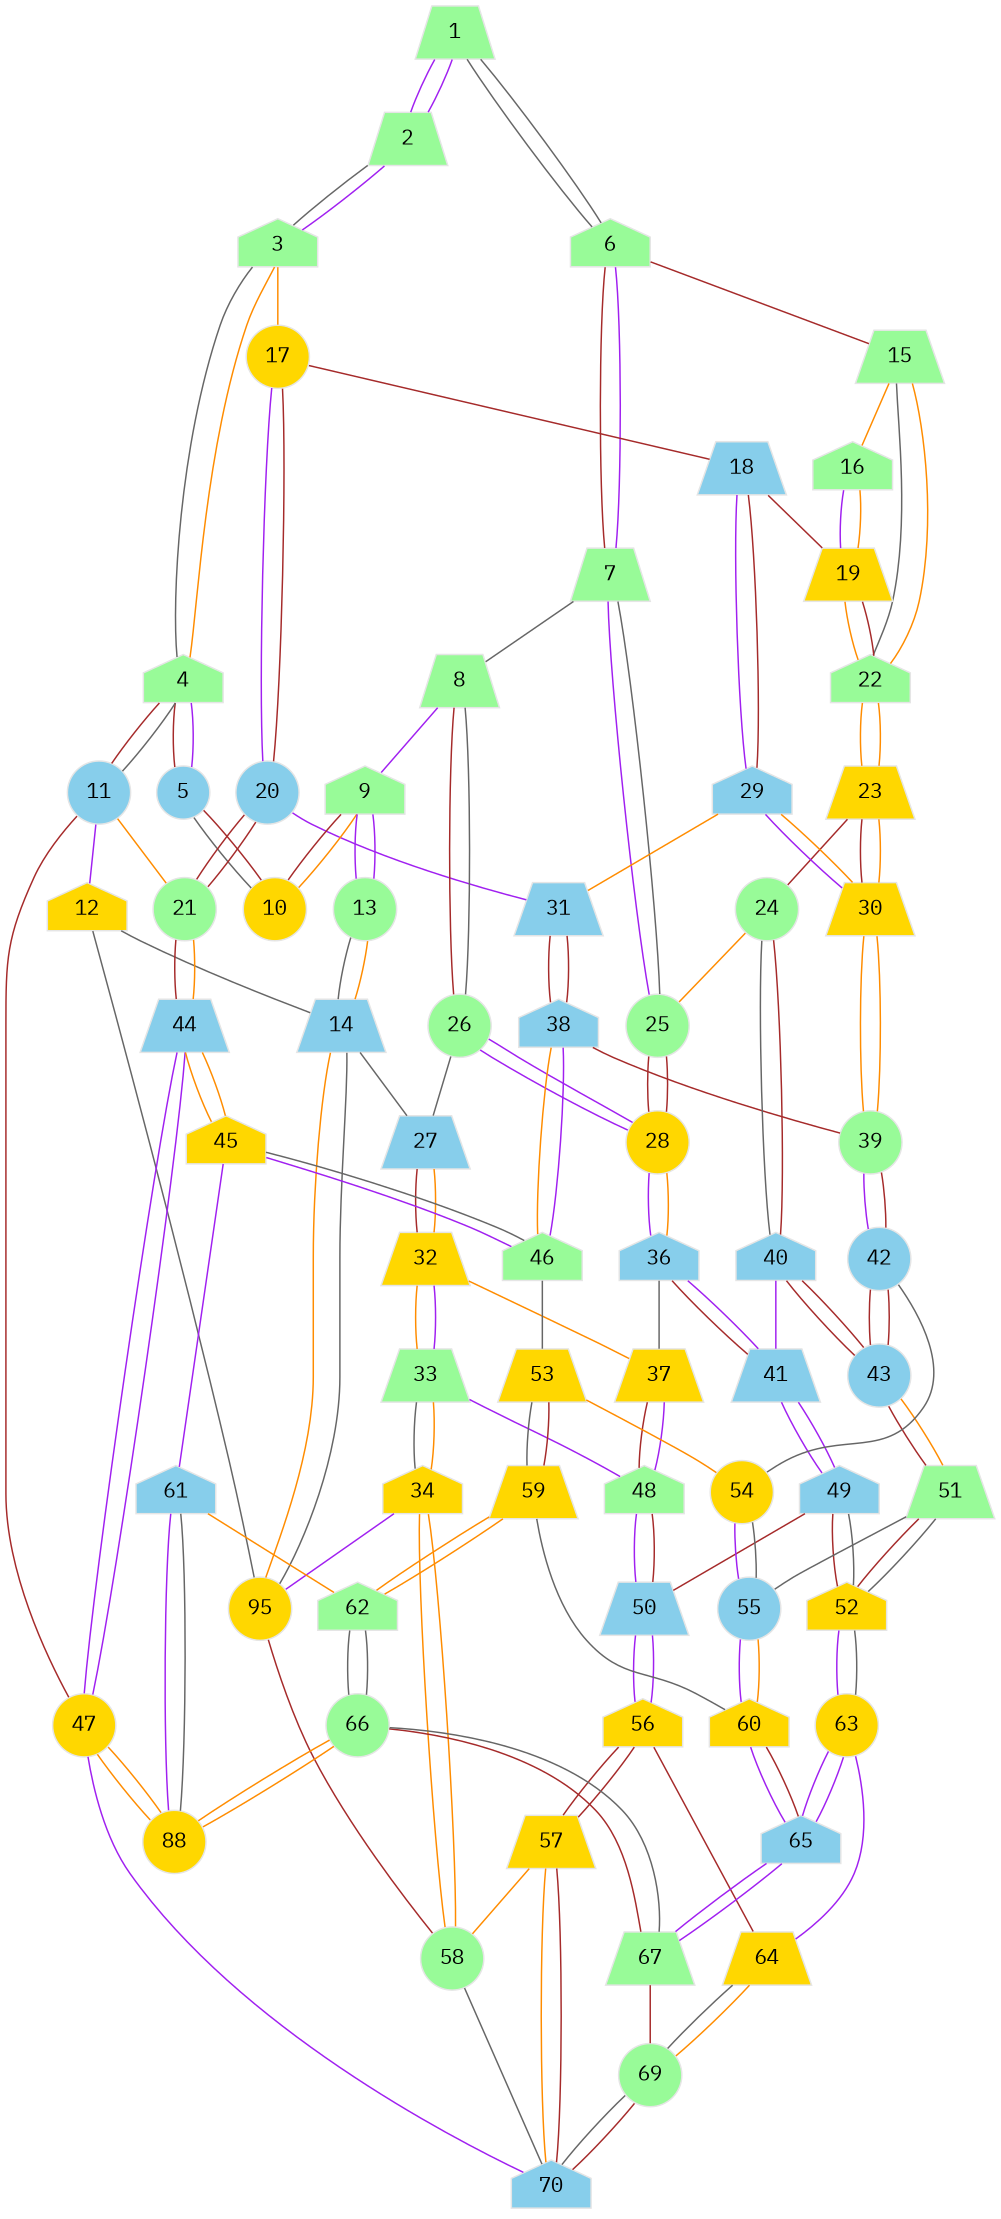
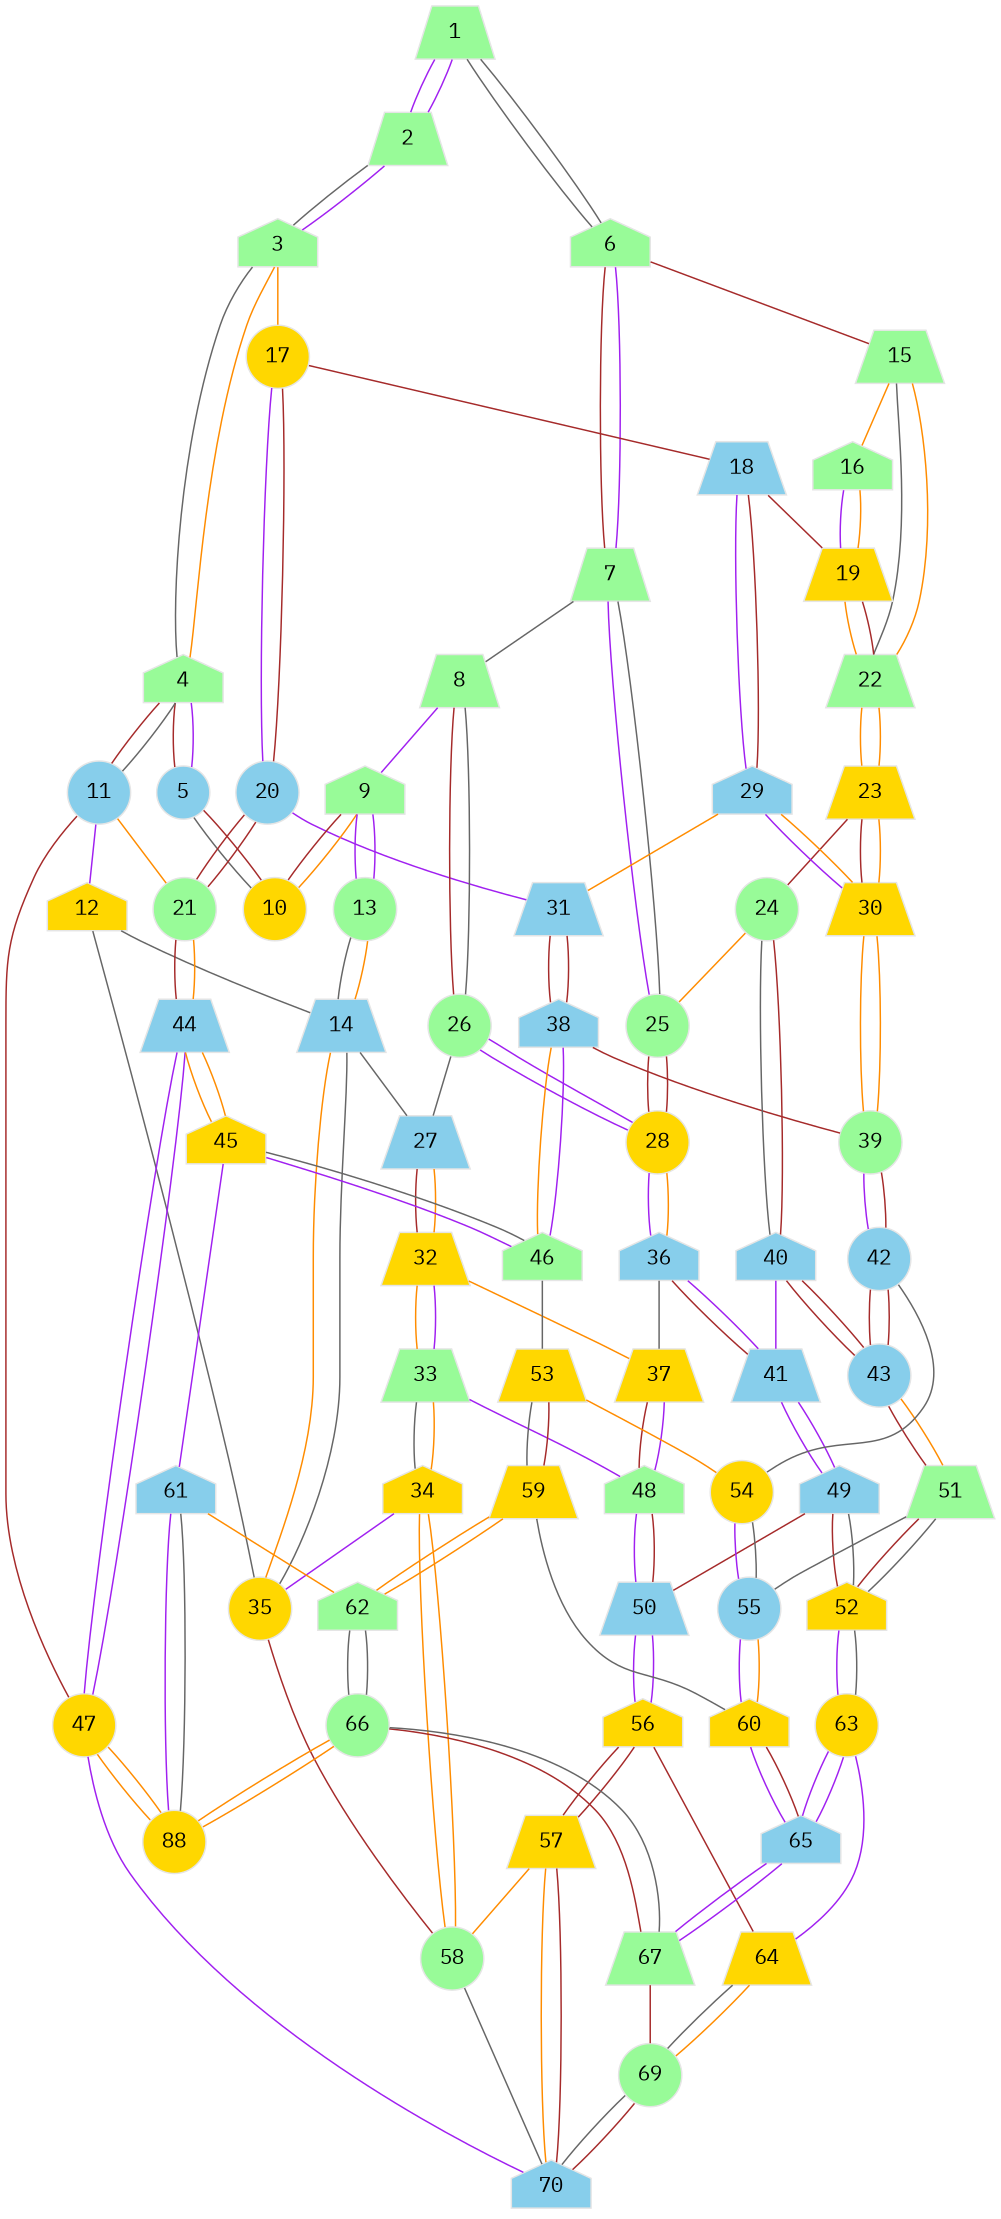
node "22": shape house -> trapezium
node "95": label "95" -> "35"
